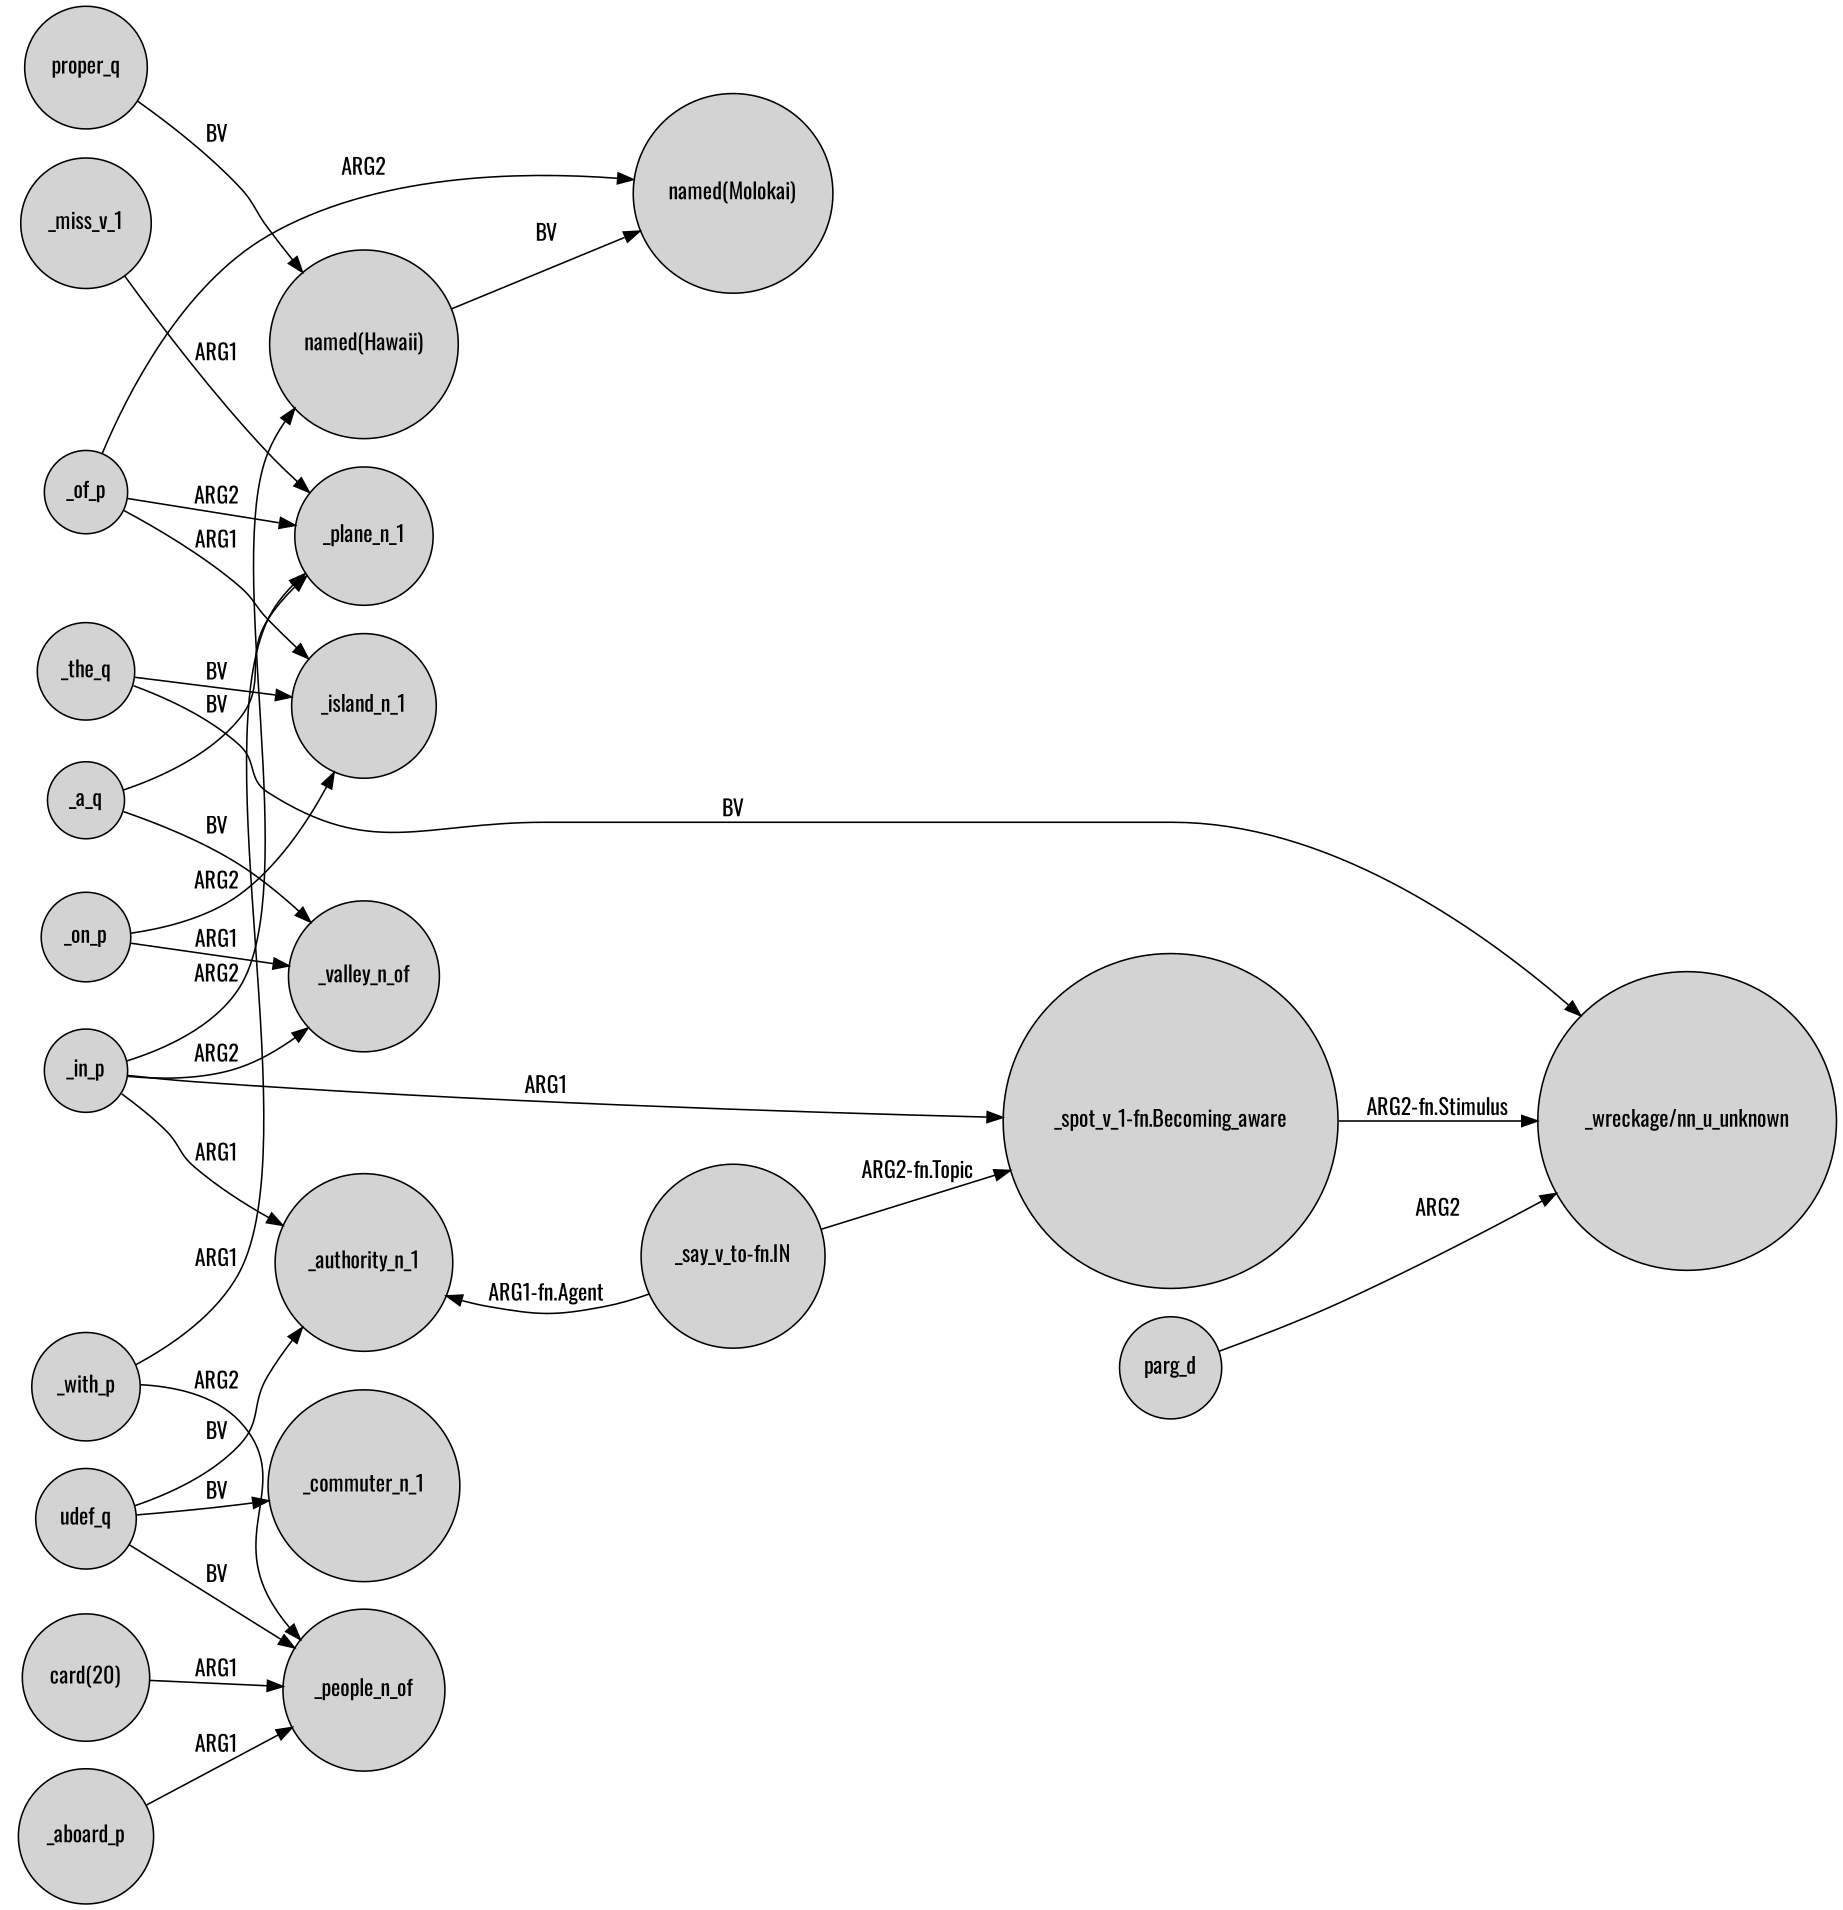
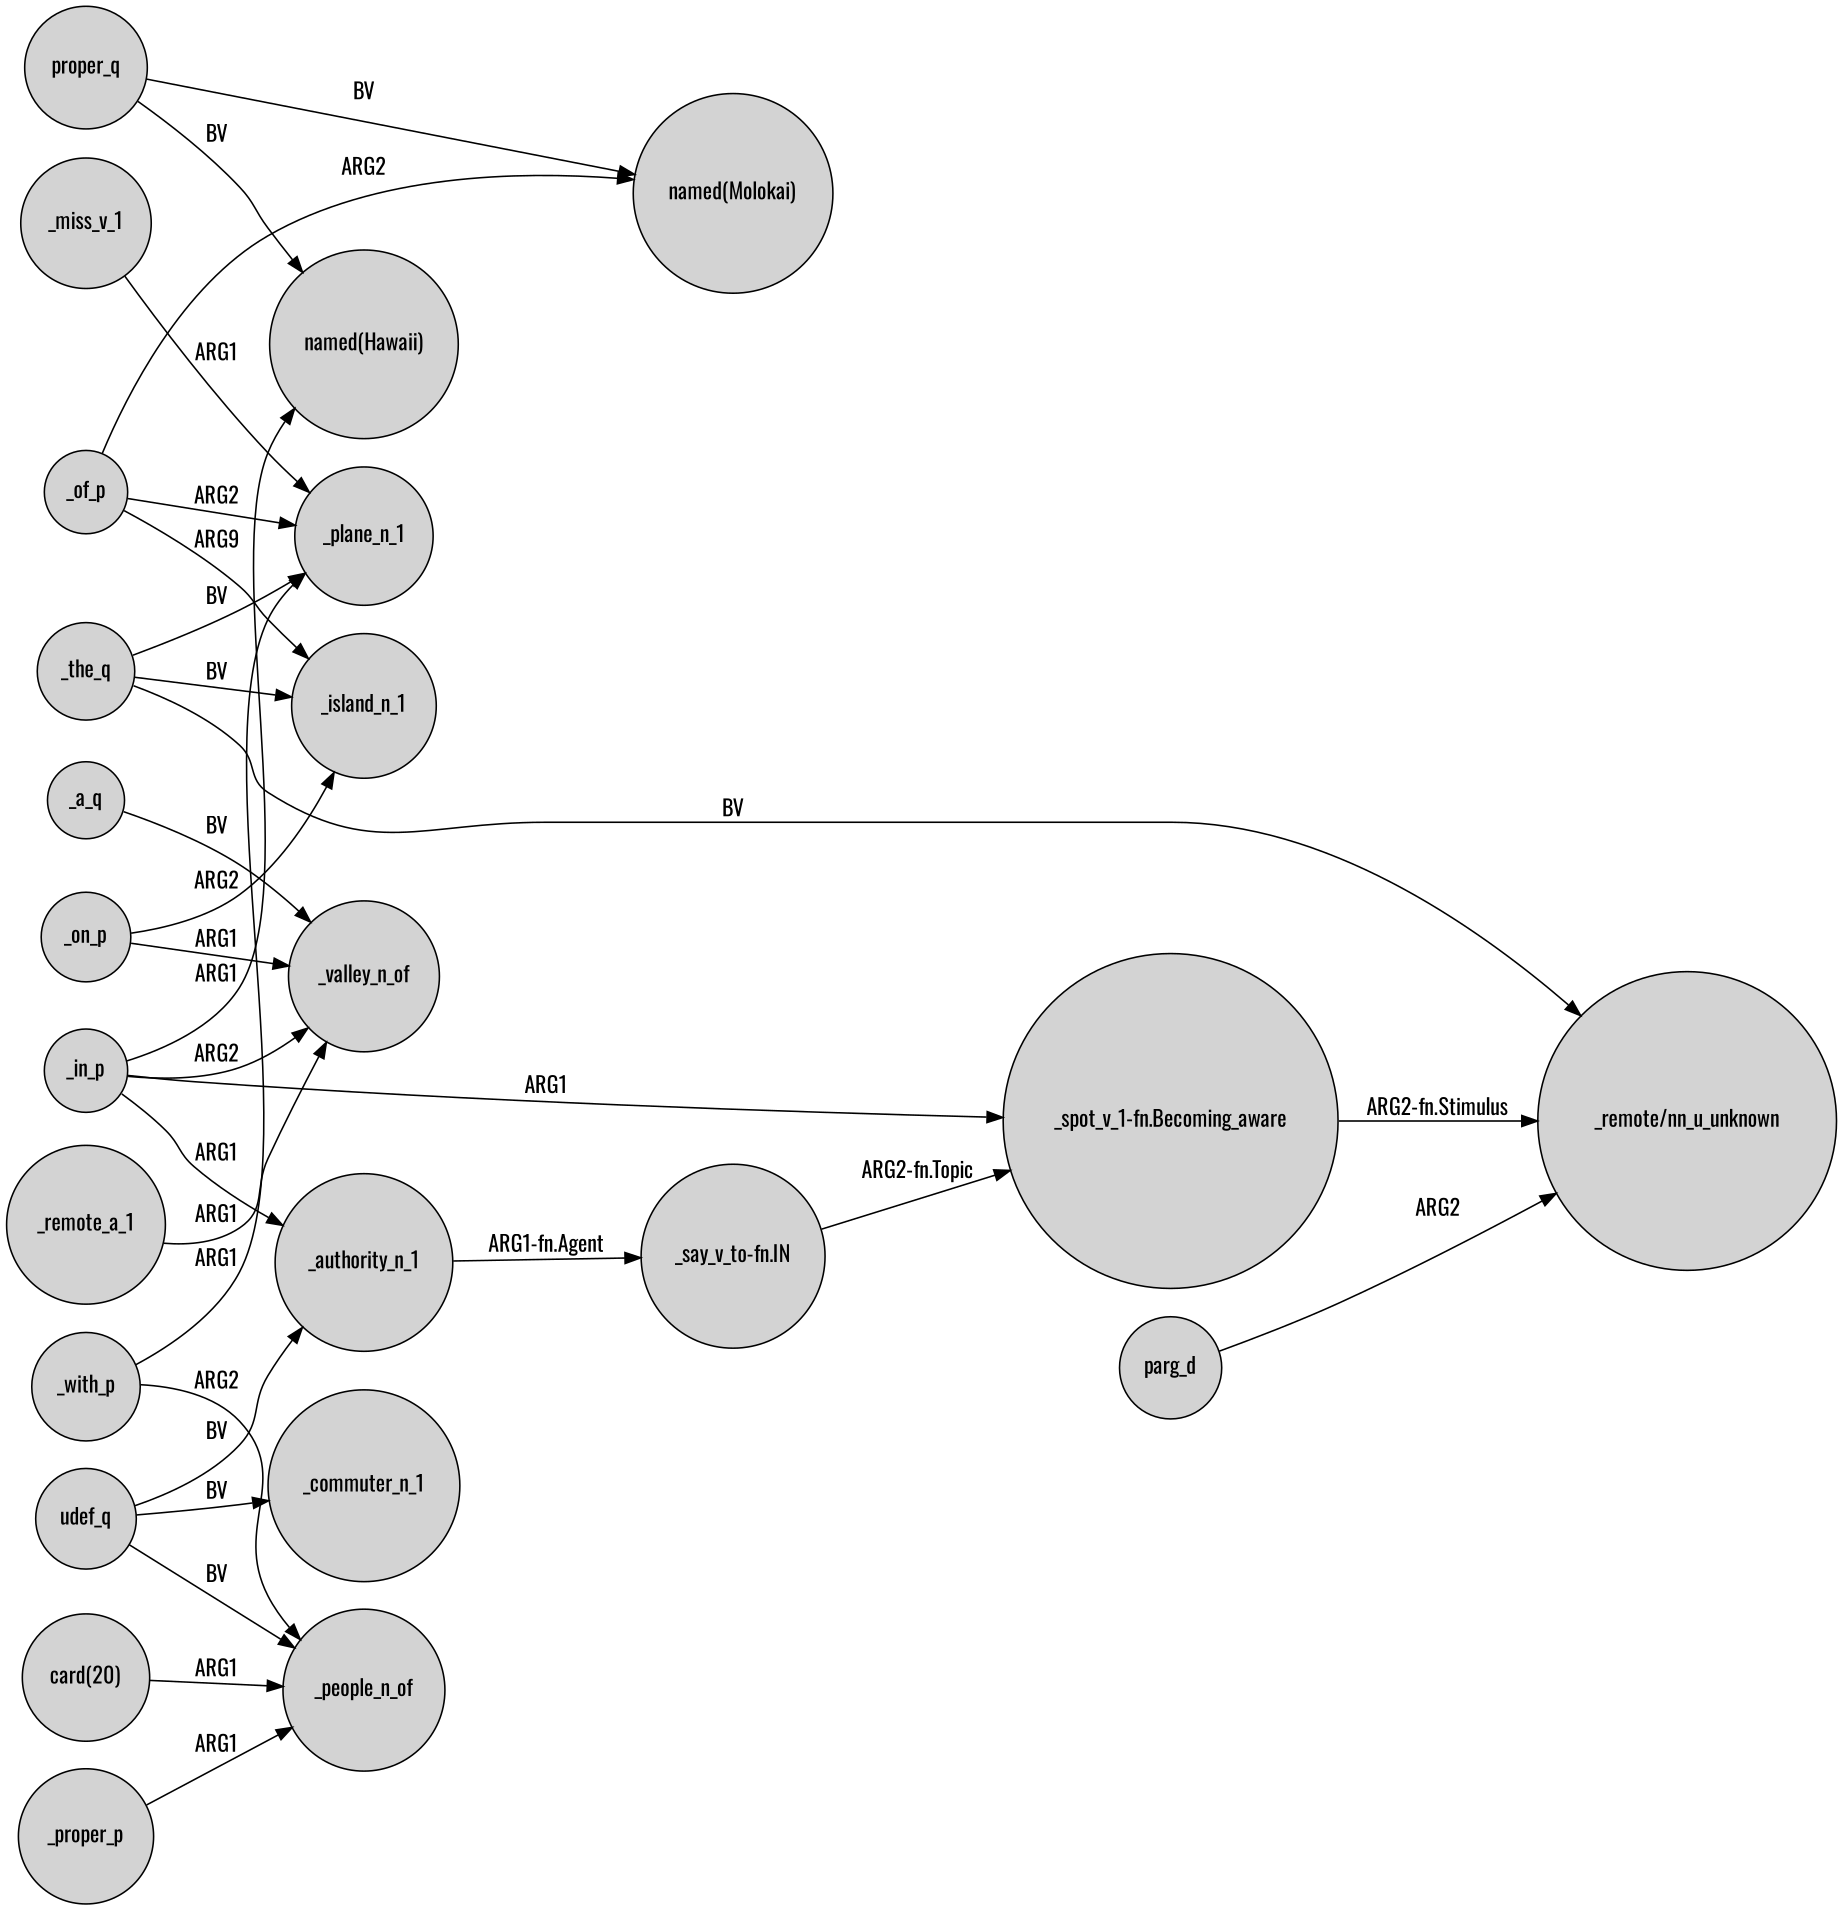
edge "named(Hawaii)" -> "named(Molokai)": now "proper_q" -> "named(Molokai)"
edge "_of_p" -> "_island_n_1": label "ARG1" -> "ARG9"
edge "_a_q" -> "_plane_n_1": now "_the_q" -> "_plane_n_1"
edge "_in_p" -> "named(Hawaii)": label "ARG2" -> "ARG1"
node "_wreckage/nn_u_unknown": label "_wreckage/nn_u_unknown" -> "_remote/nn_u_unknown"
node "_remote_a_1": added
edge "_say_v_to-fn.IN" -> "_authority_n_1": reversed
node "_aboard_p": label "_aboard_p" -> "_proper_p"
